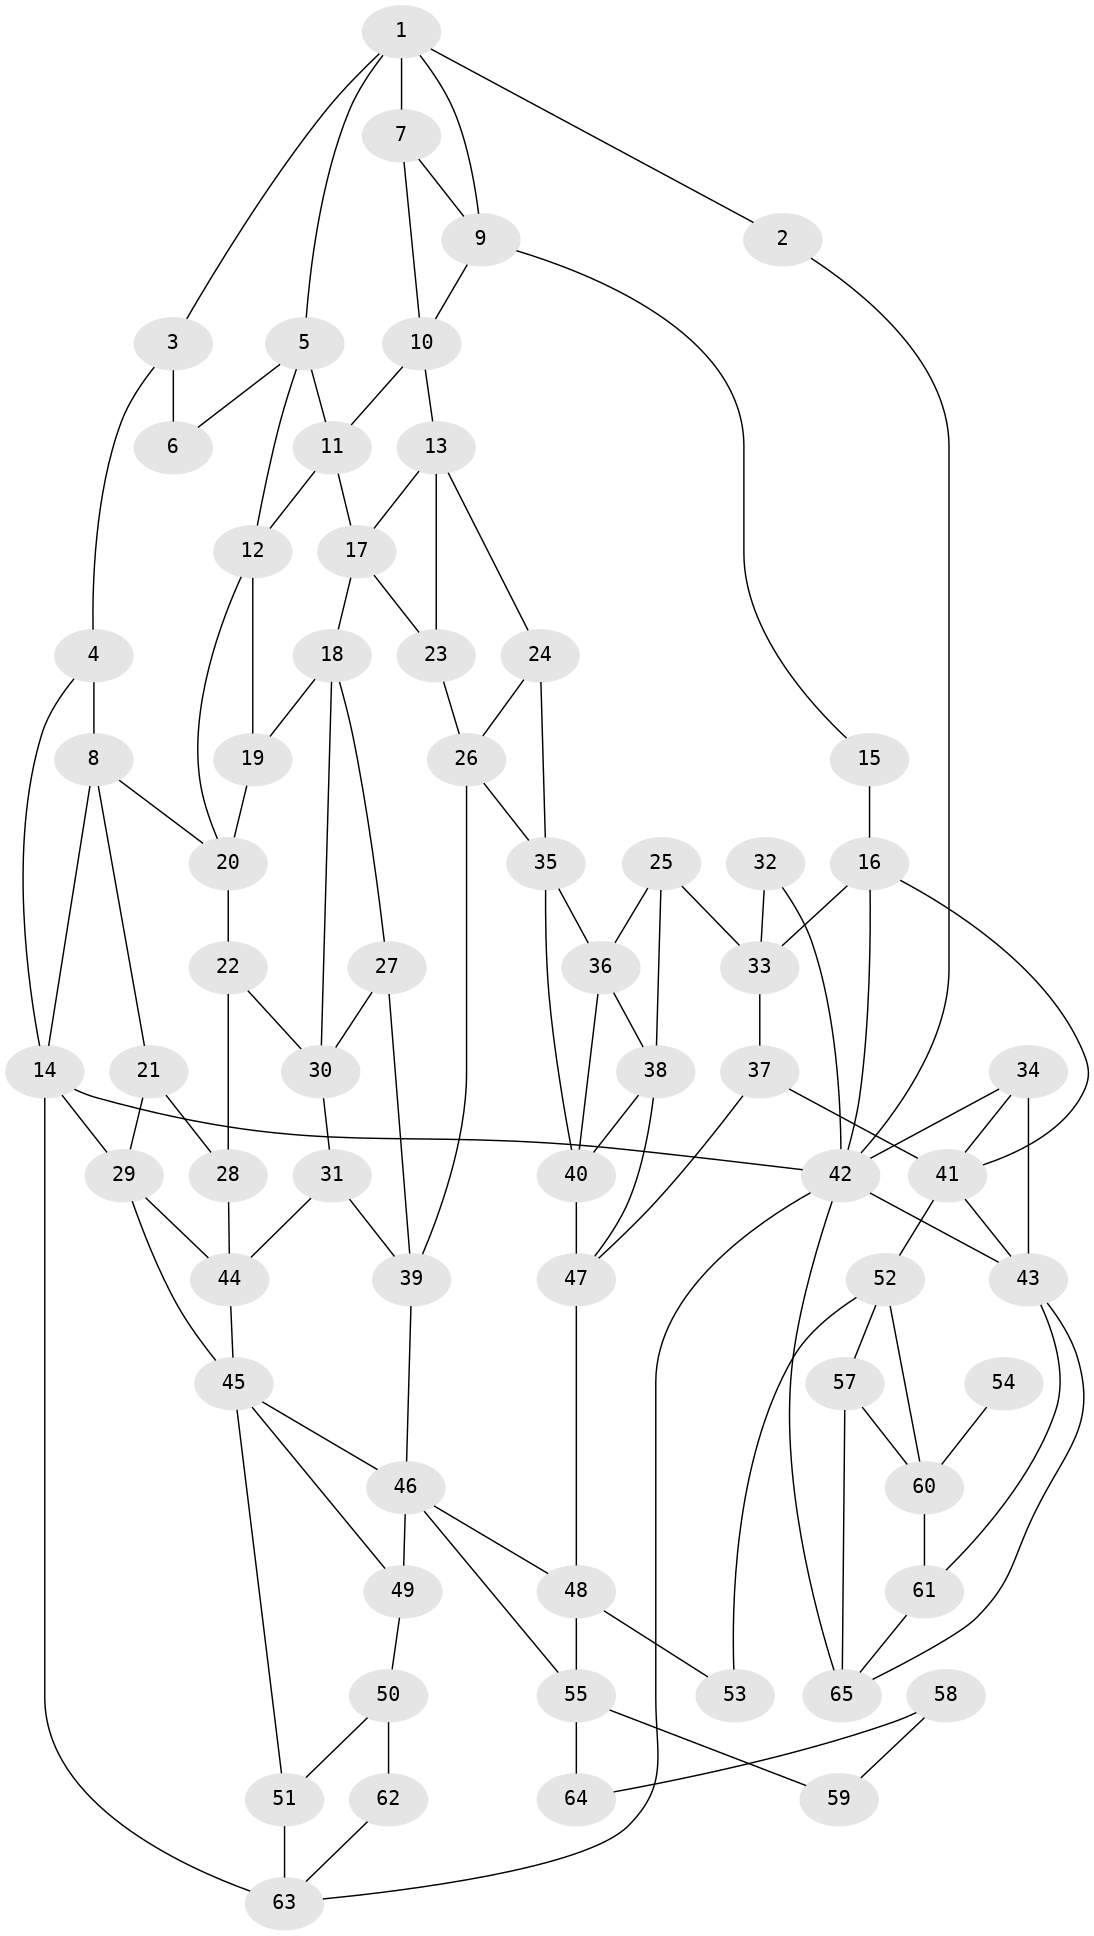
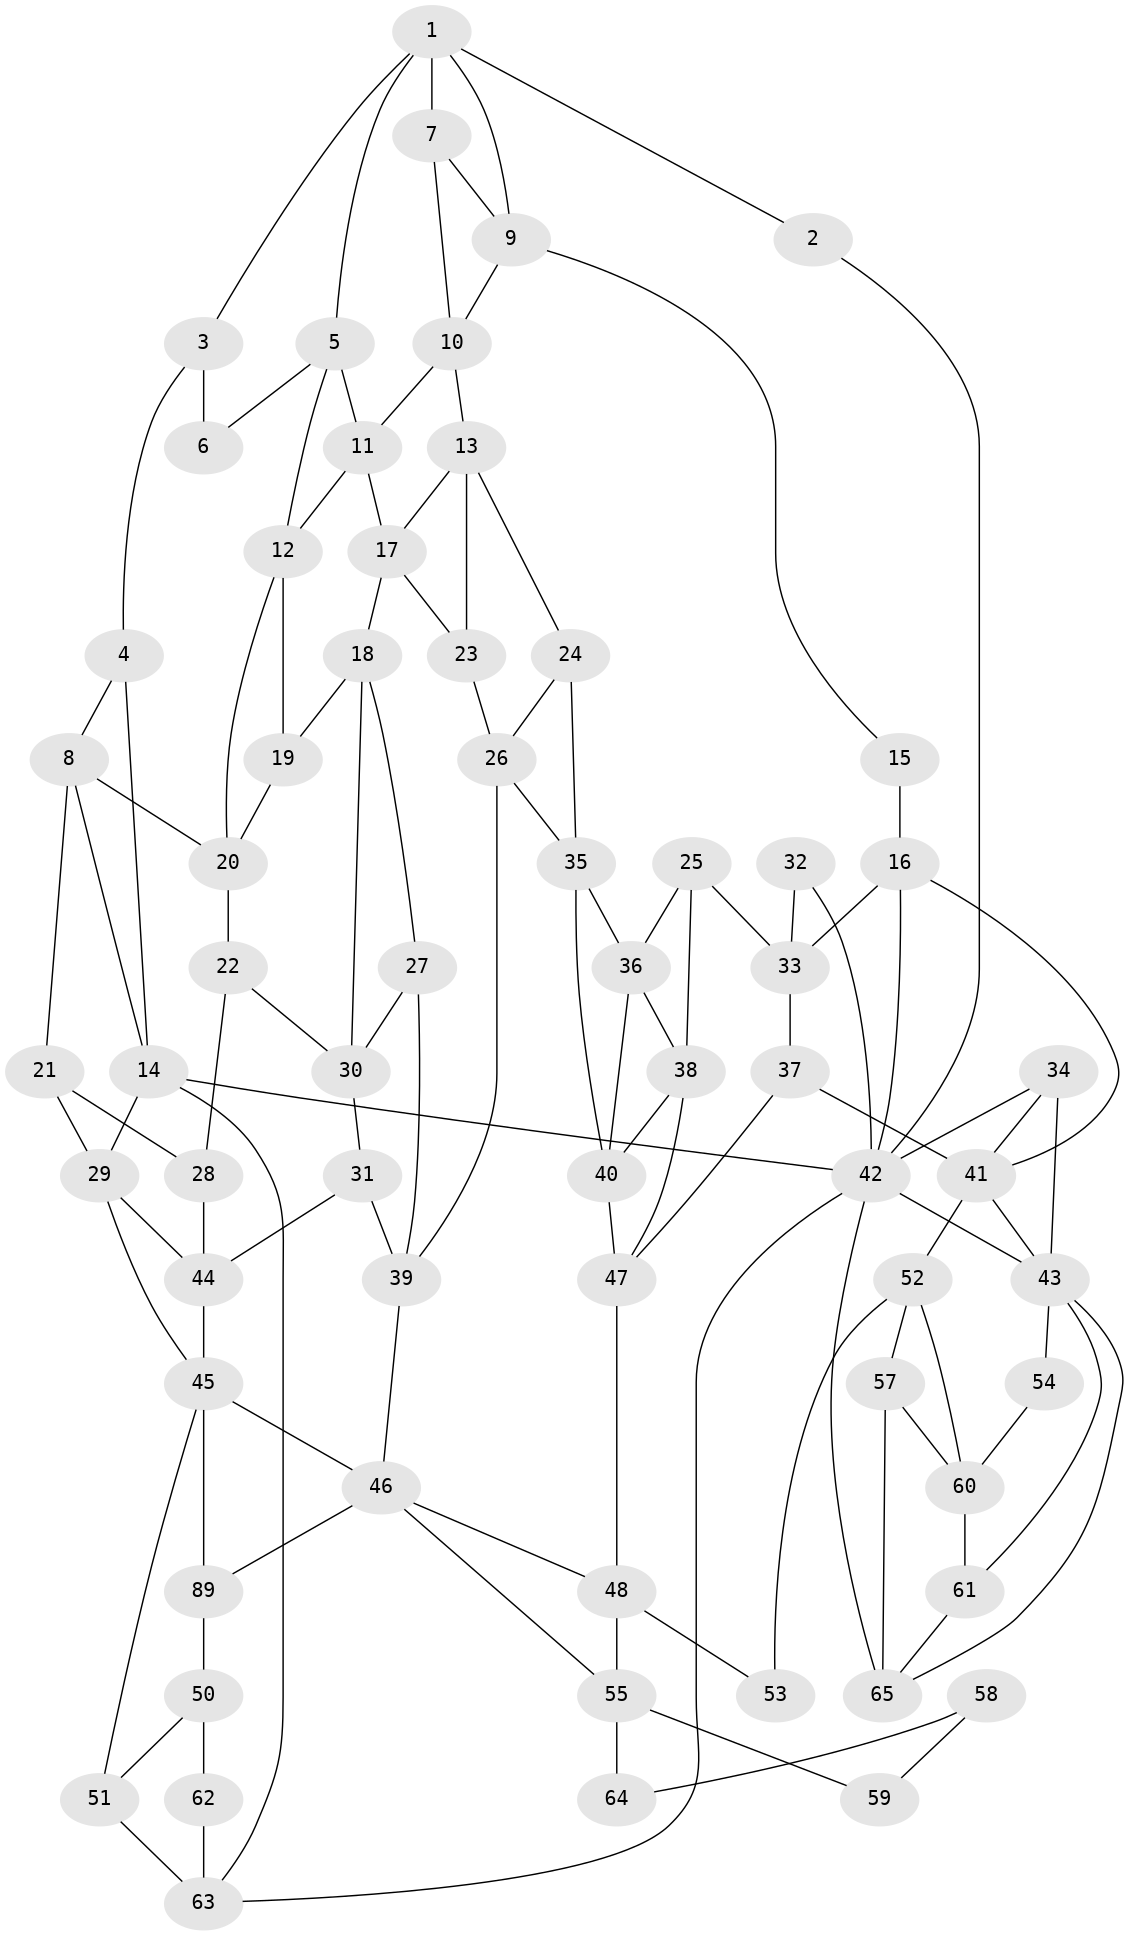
edge "43" -- "54": added
node "49": label "49" -> "89"
